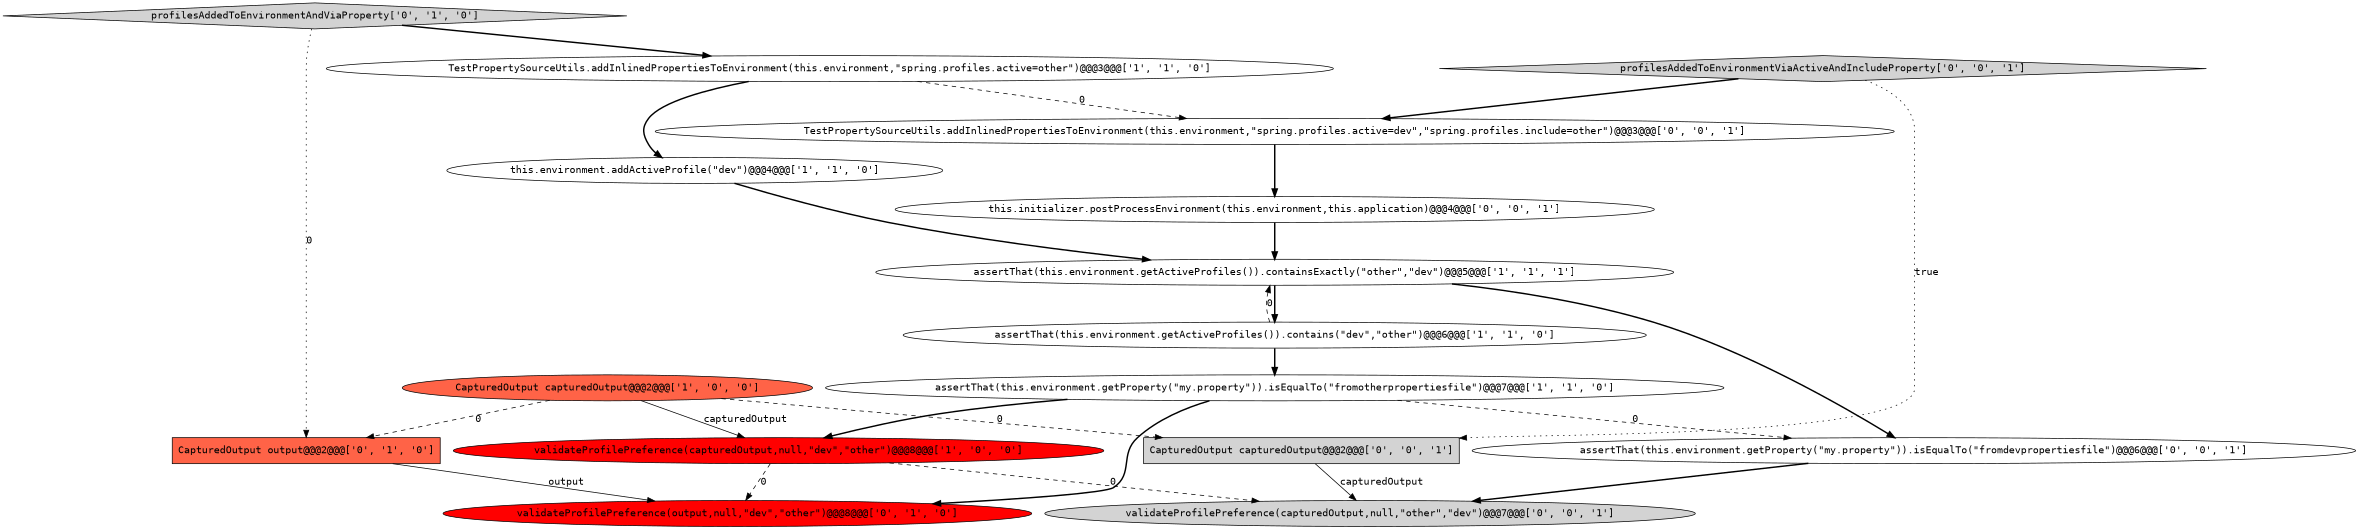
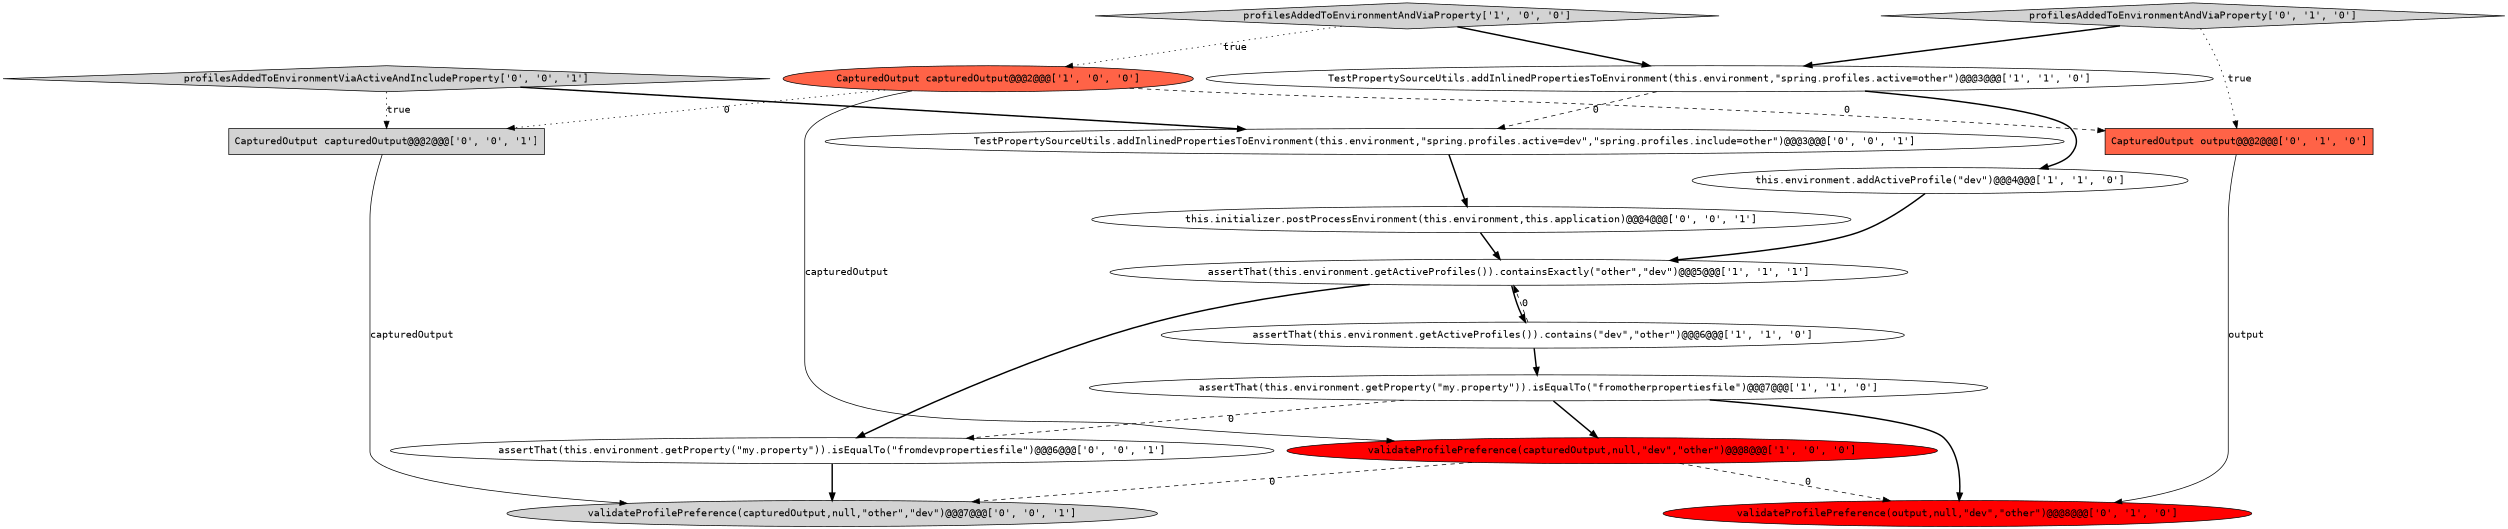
node "profilesAddedToEnvironmentAndViaProperty['1', '0', '0']": added
edge "profilesAddedToEnvironmentAndViaProperty['0', '1', '0']" -> "CapturedOutput output@@@2@@@['0', '1', '0']": label "0" -> "true"
edge "CapturedOutput capturedOutput@@@2@@@['1', '0', '0']" -> "CapturedOutput capturedOutput@@@2@@@['0', '0', '1']": style dashed -> dotted
